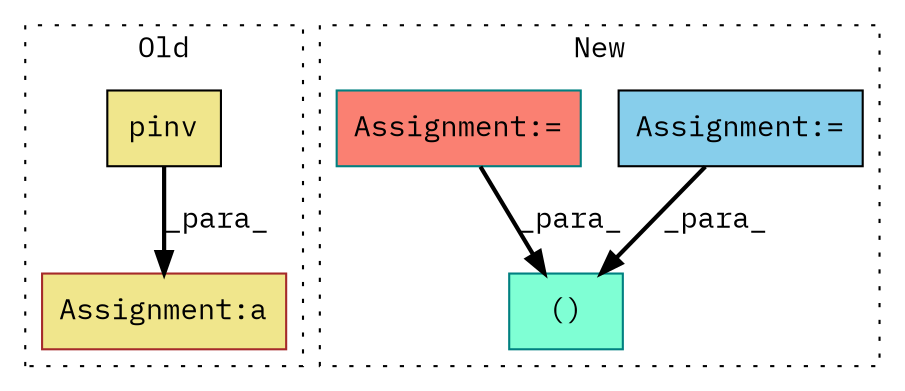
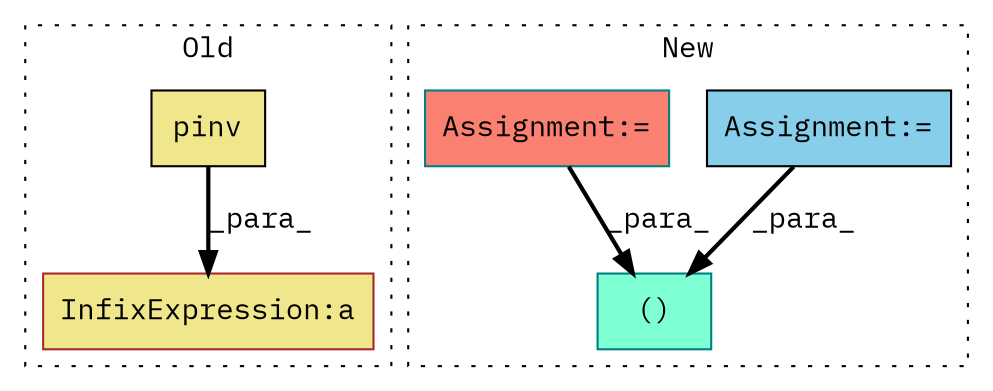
node "Assignment:a": label "Assignment:a" -> "InfixExpression:a"
